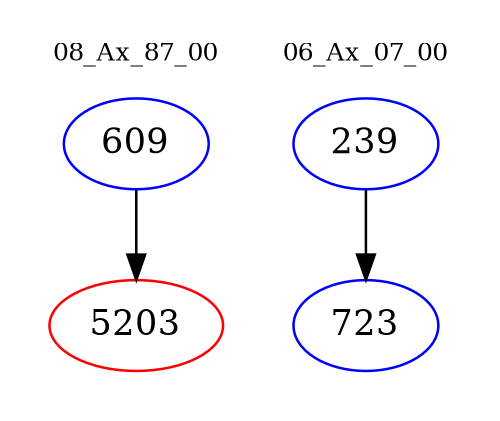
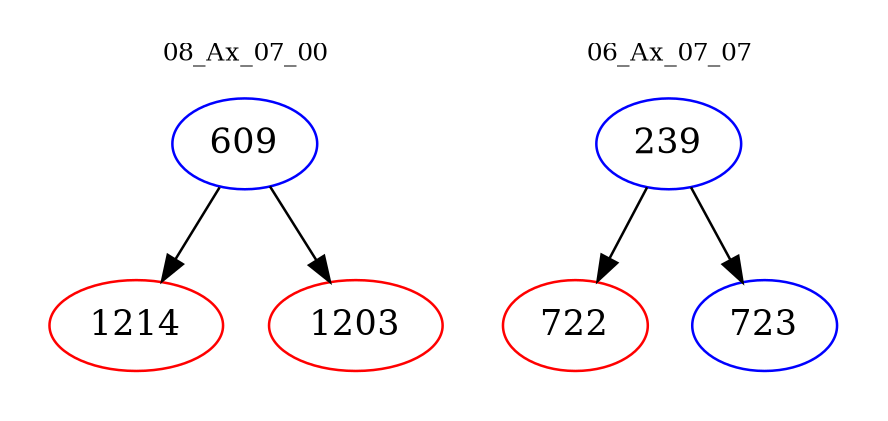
cluster "08_Ax_87_00": label "08_Ax_87_00" -> "08_Ax_07_00"
cluster "06_Ax_07_00": label "06_Ax_07_00" -> "06_Ax_07_07"
node "1214": added
node "5203": label "5203" -> "1203"
node "722": added
